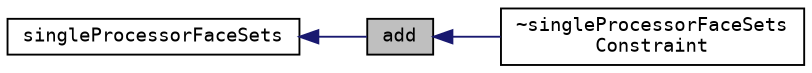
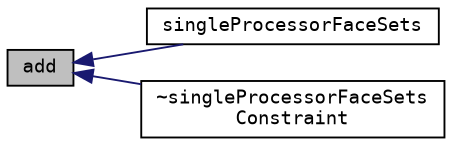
edge "add" -> "singleProcessorFaceSets": reversed
